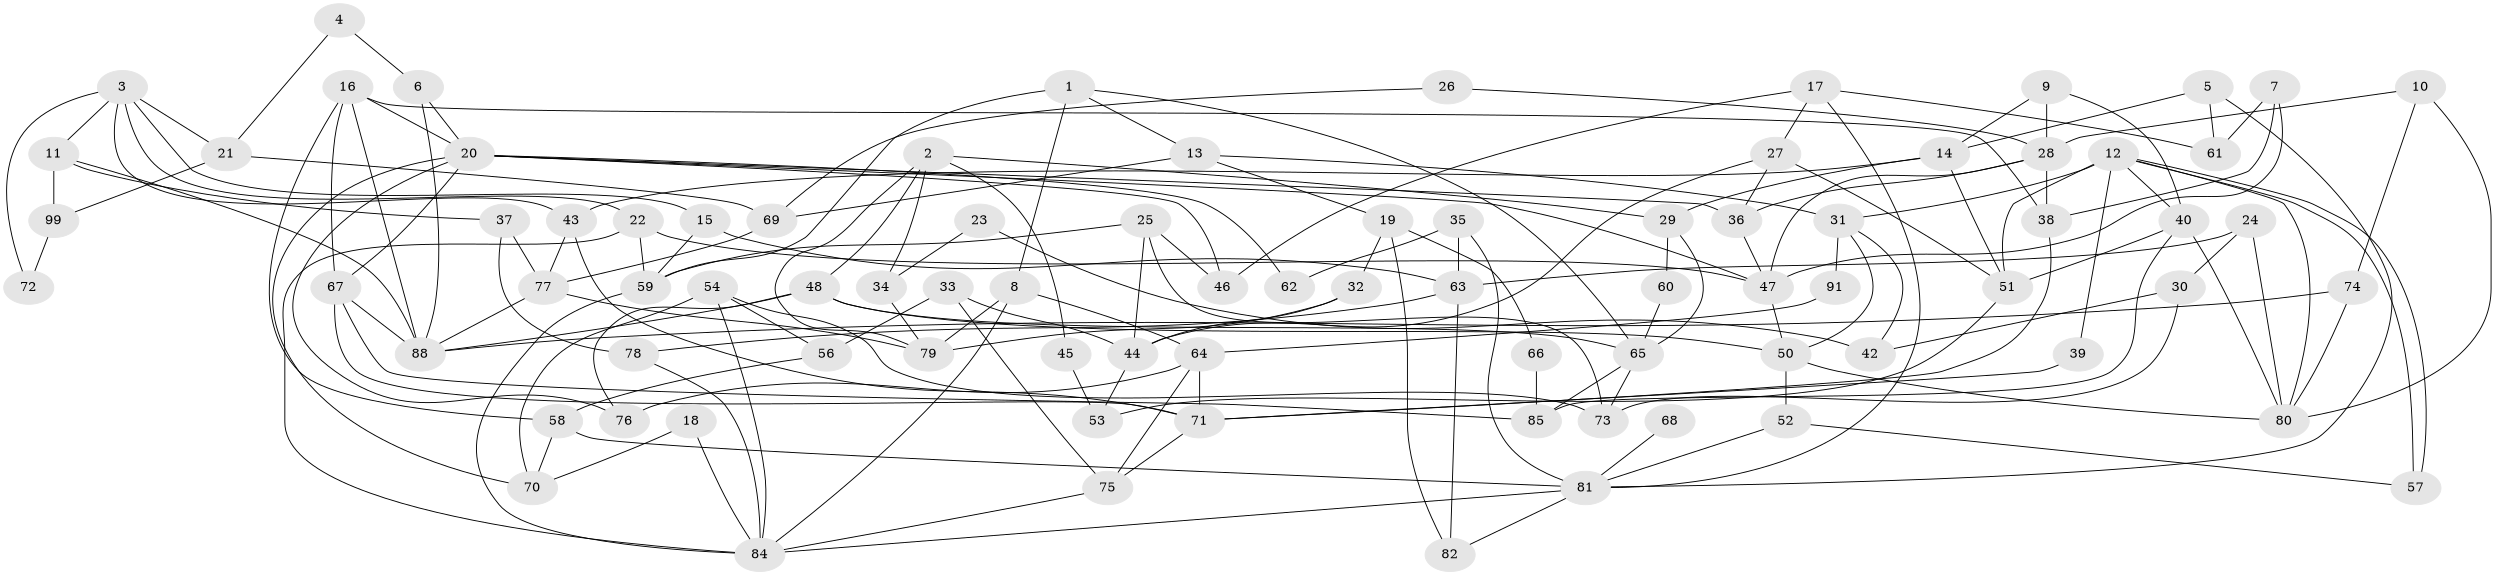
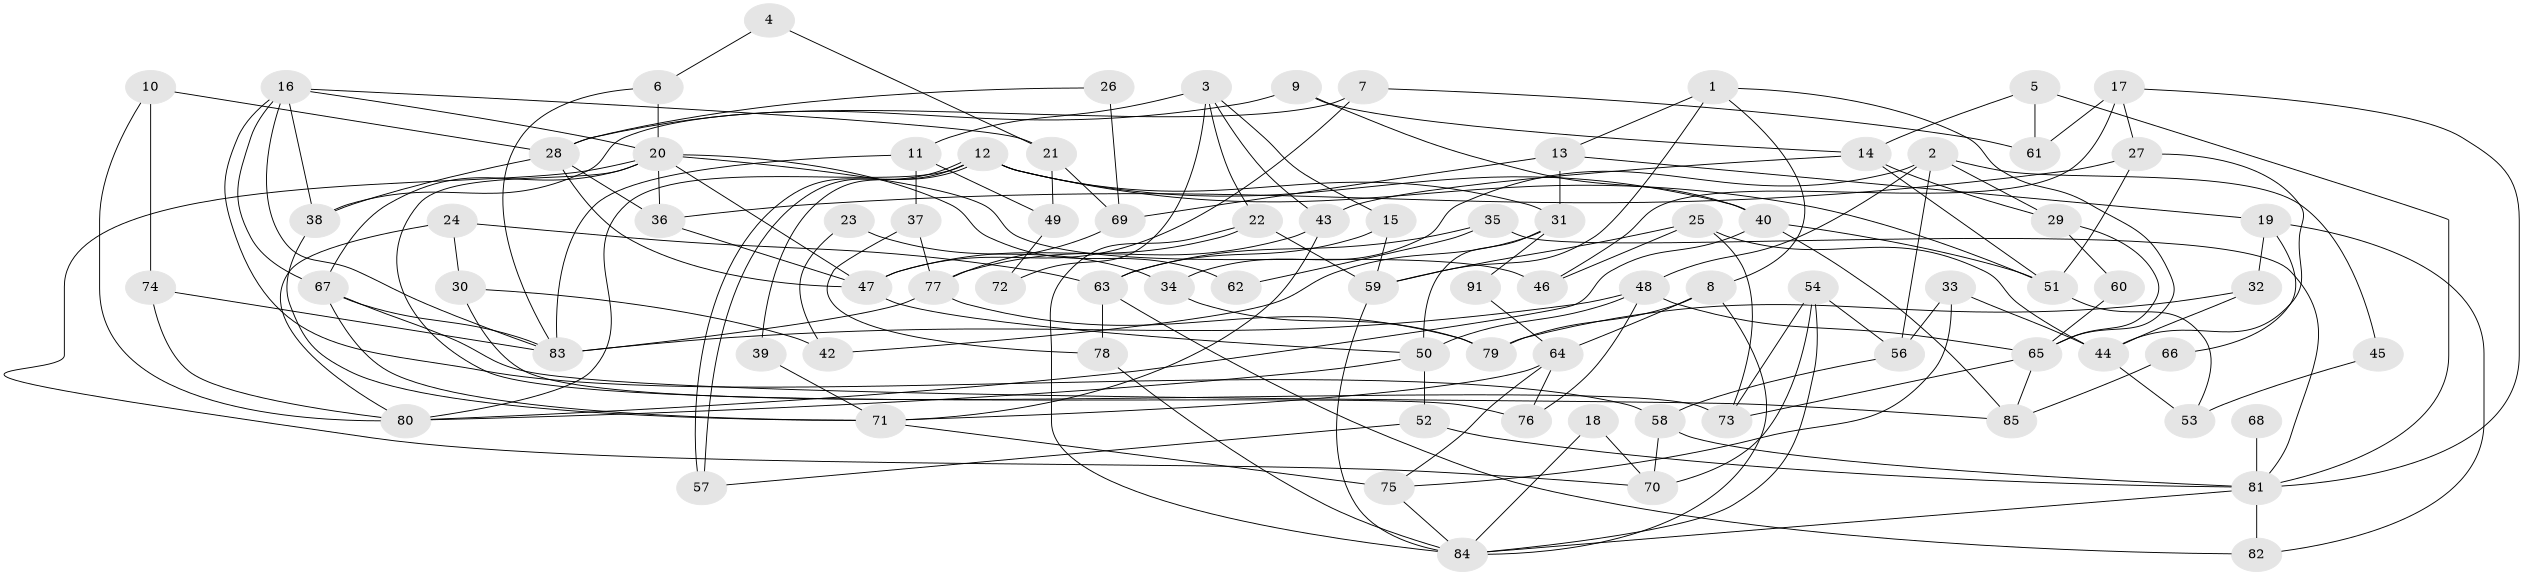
edge "3" -- "21": now "16" -- "21"
node "99": label "99" -> "49"
edge "2" -- "79": now "2" -- "56"
node "88": label "88" -> "83"
